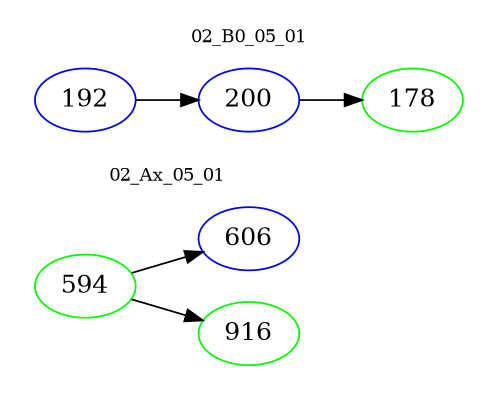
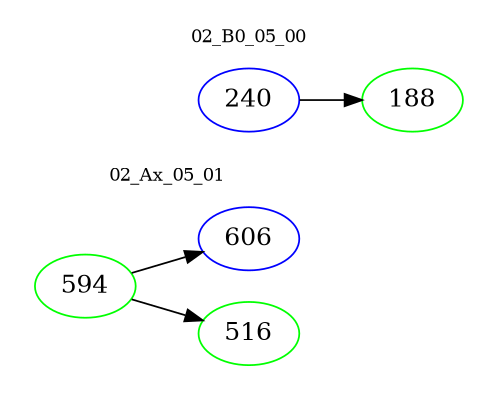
cluster "02_B0_05_01": label "02_B0_05_01" -> "02_B0_05_00"
node "192": removed
node "200": label "200" -> "240"
node "178": label "178" -> "188"
node "916": label "916" -> "516"
